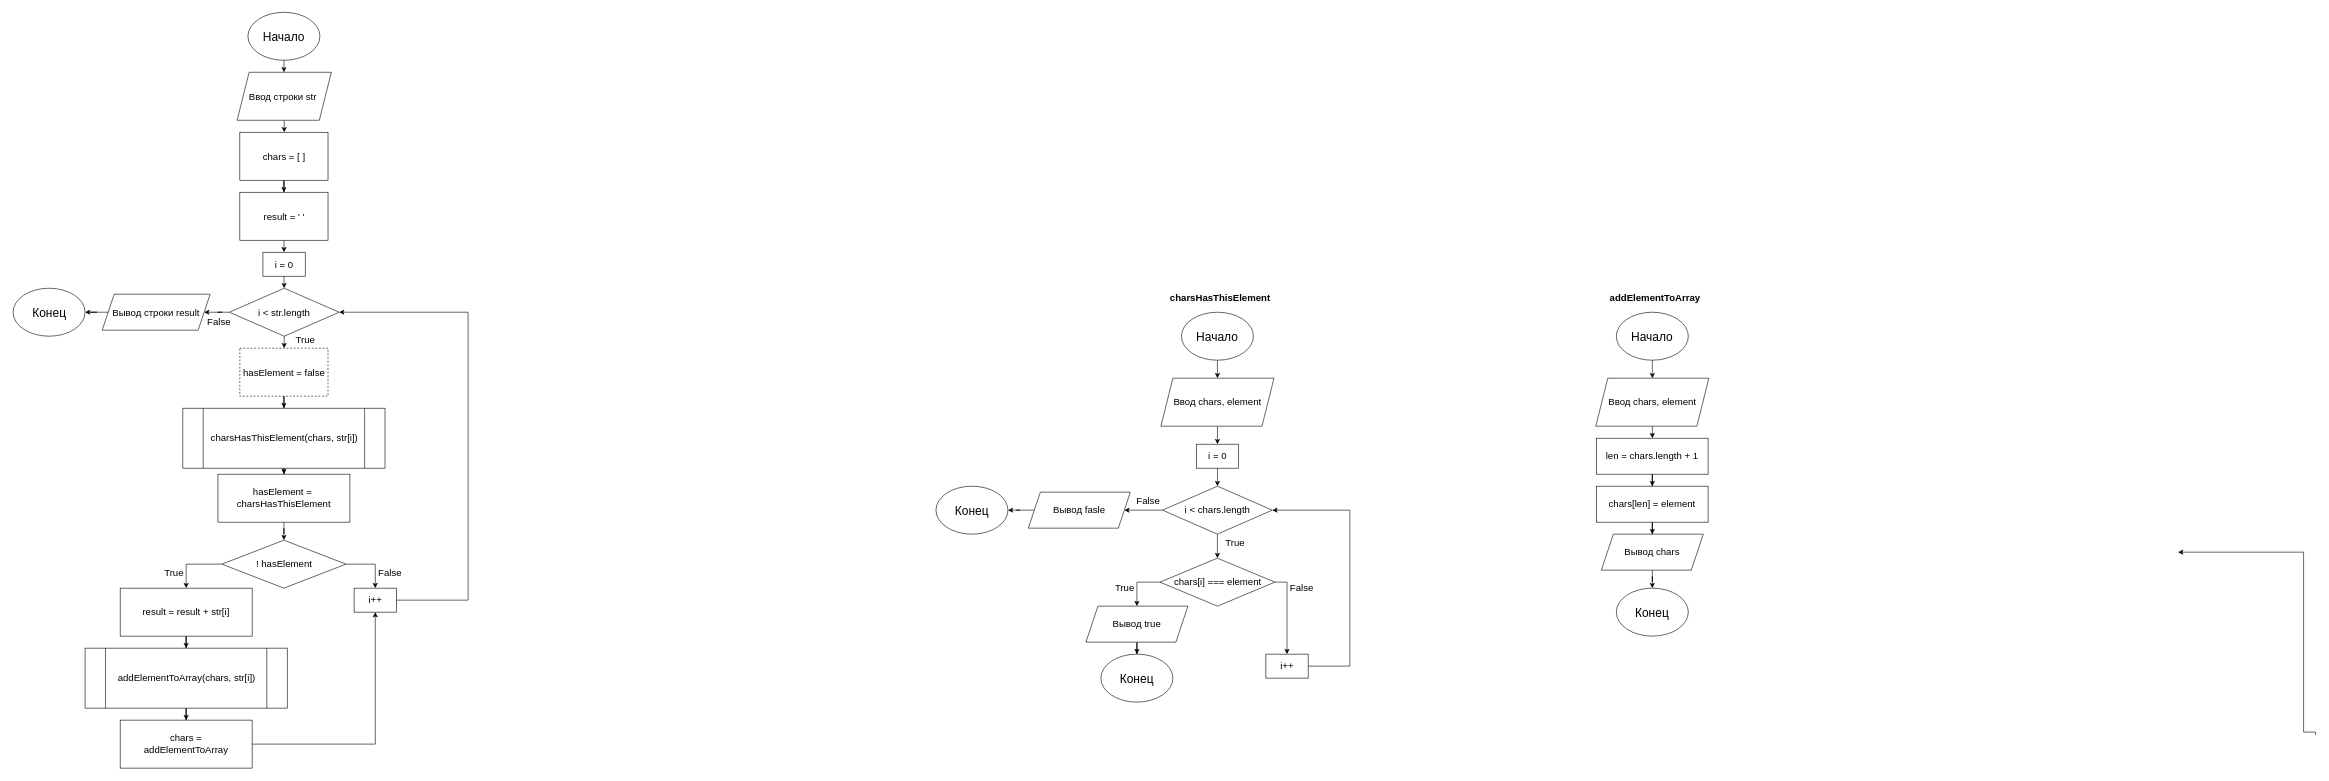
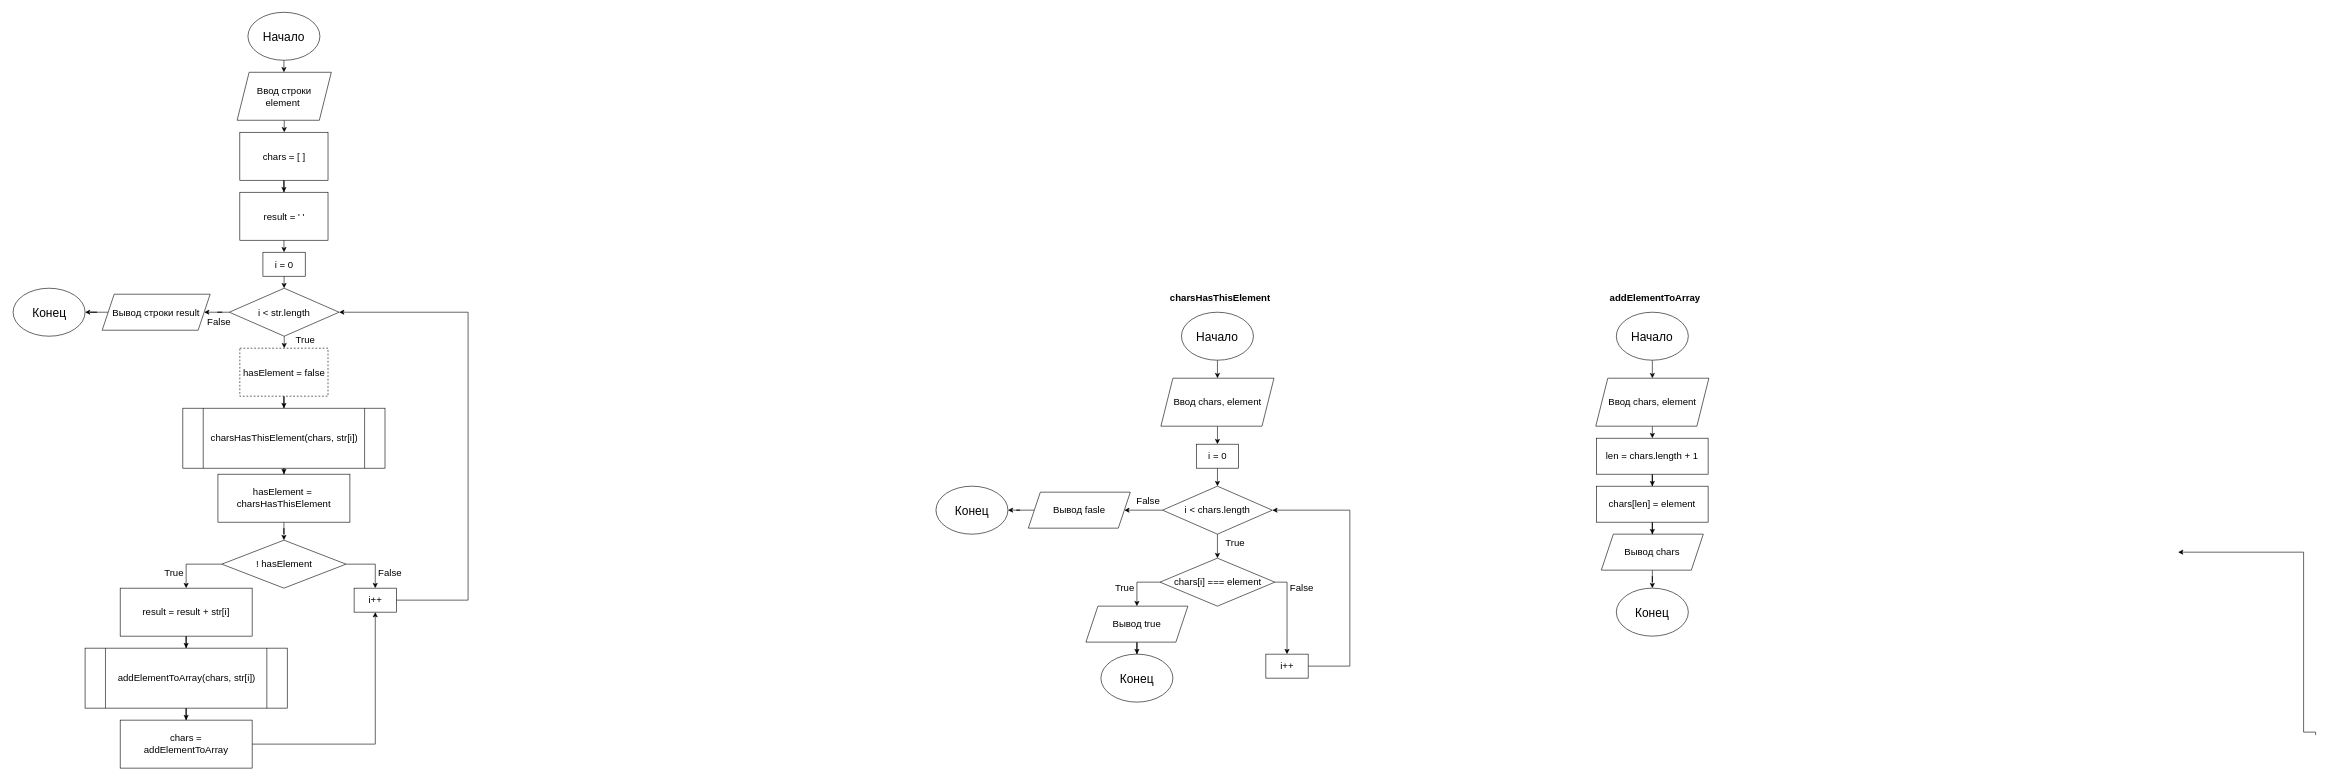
node "Ввод строки str": label "Ввод строки str" -> "Ввод строки element"
